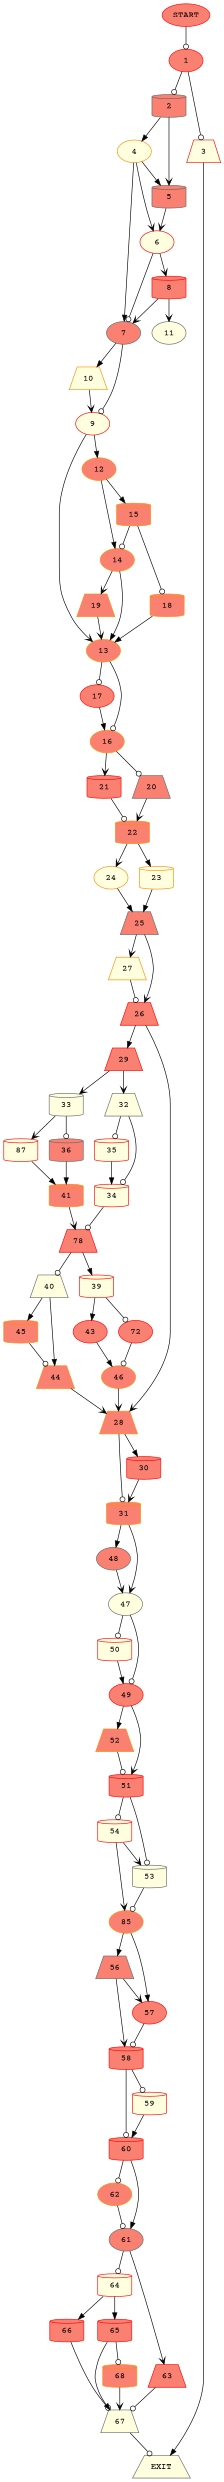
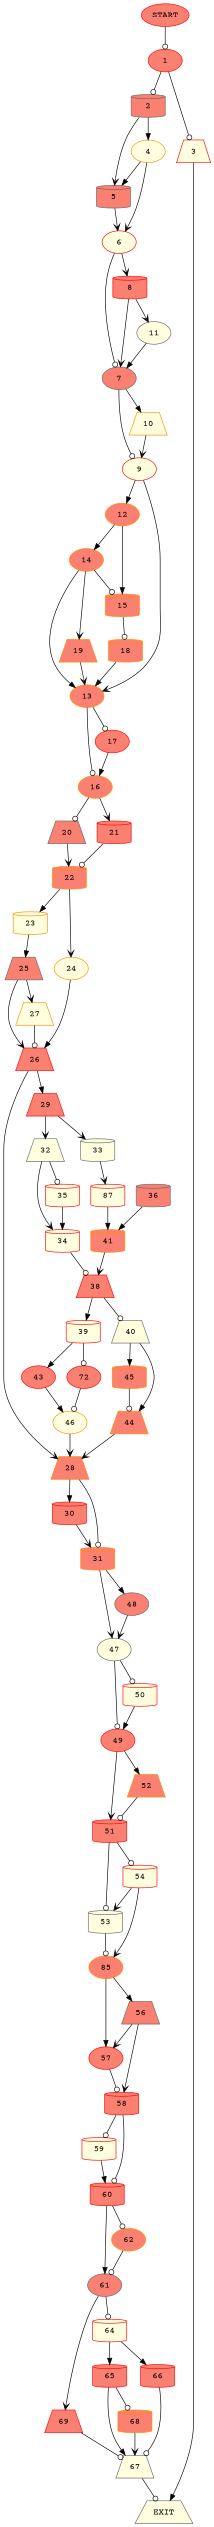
edge "4" -> "7": now "11" -> "7"
edge "15" -> "14": reversed
edge "24" -> "25": now "24" -> "26"
edge "33" -> "36": removed
edge "32" -> "34": arrowhead odot -> vee
node "78": label "78" -> "38"
node "46": fillcolor salmon -> lightyellow
node "63": label "63" -> "69"
